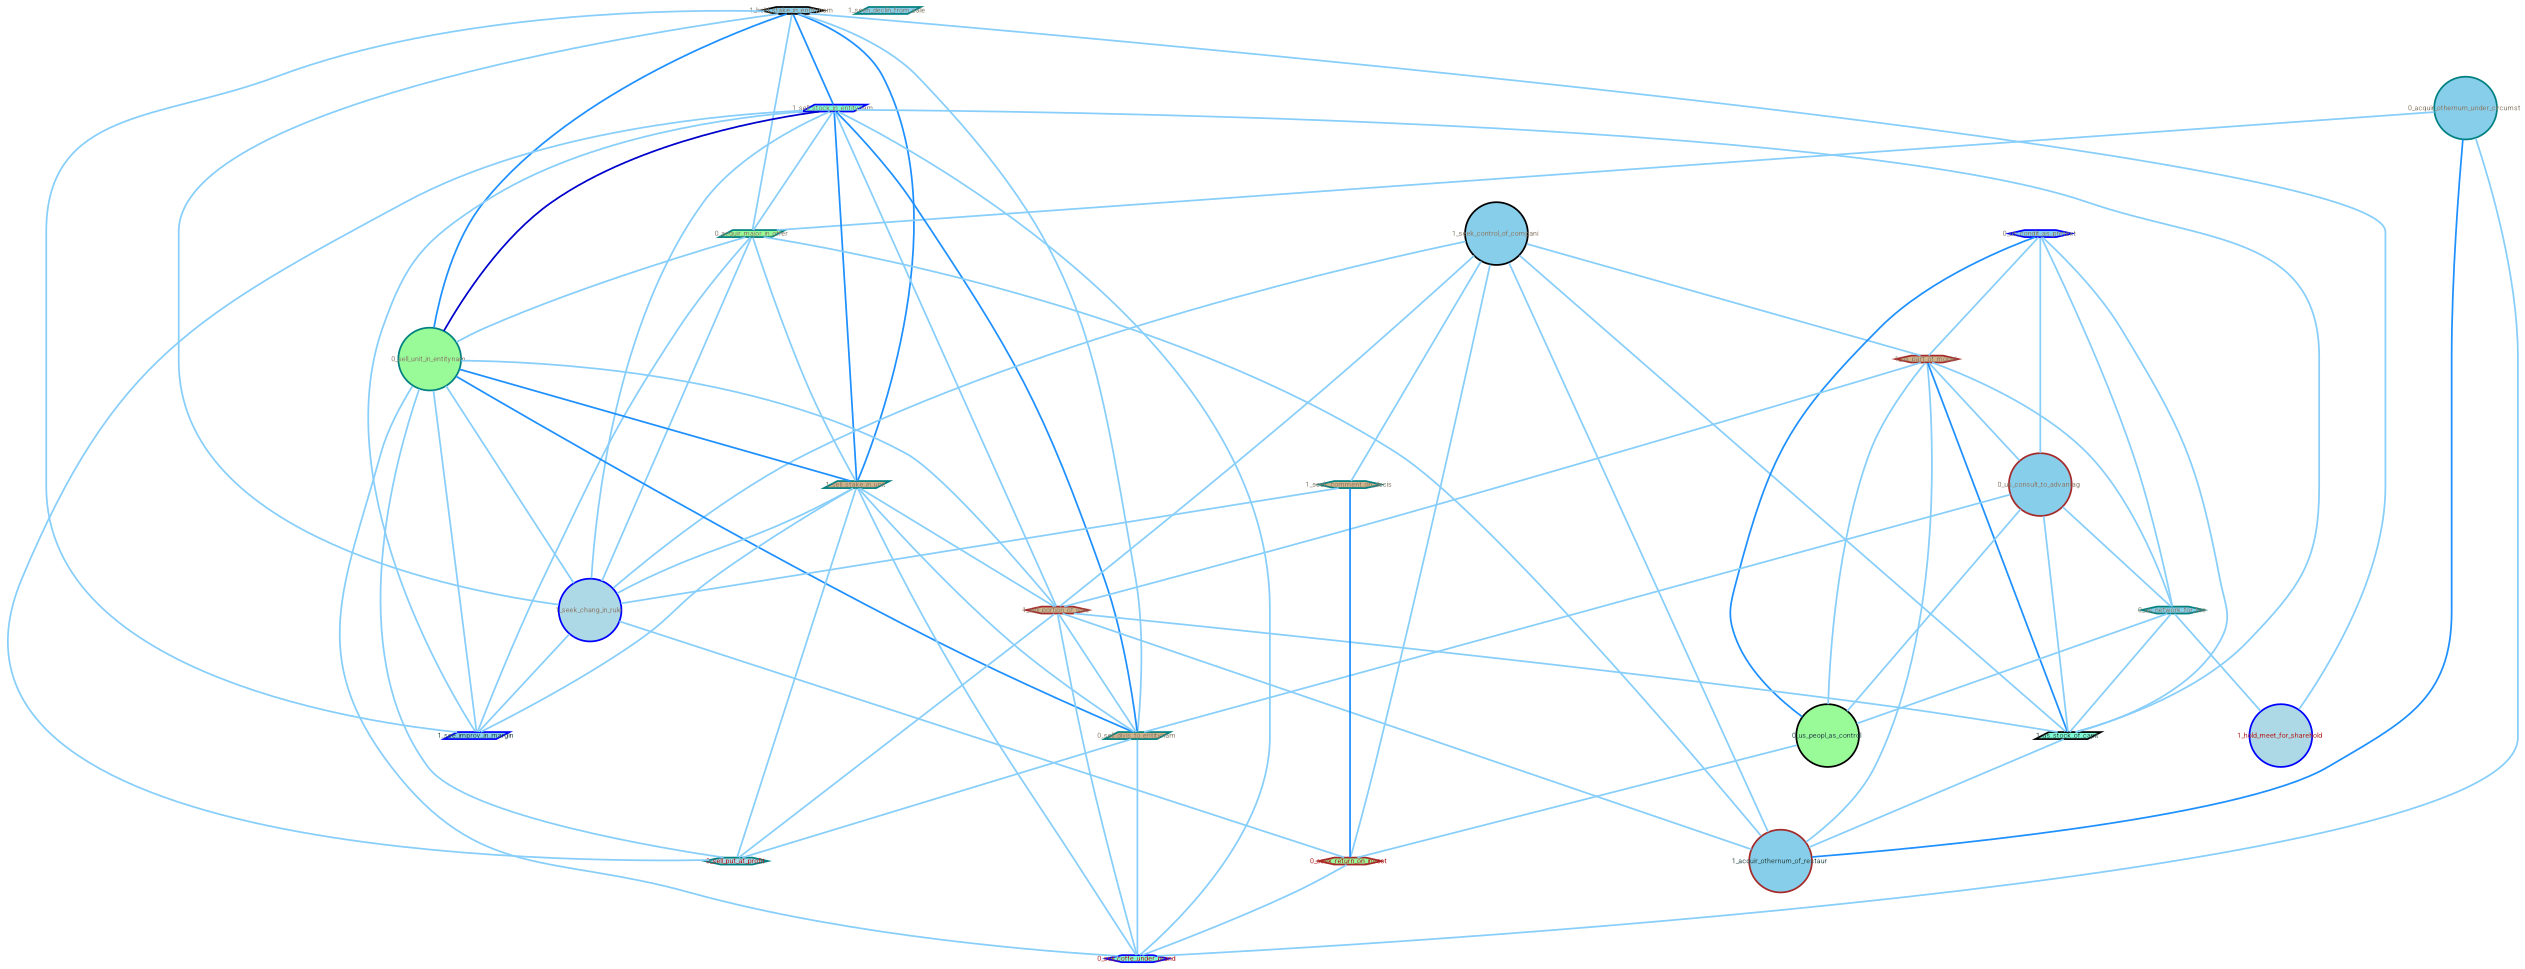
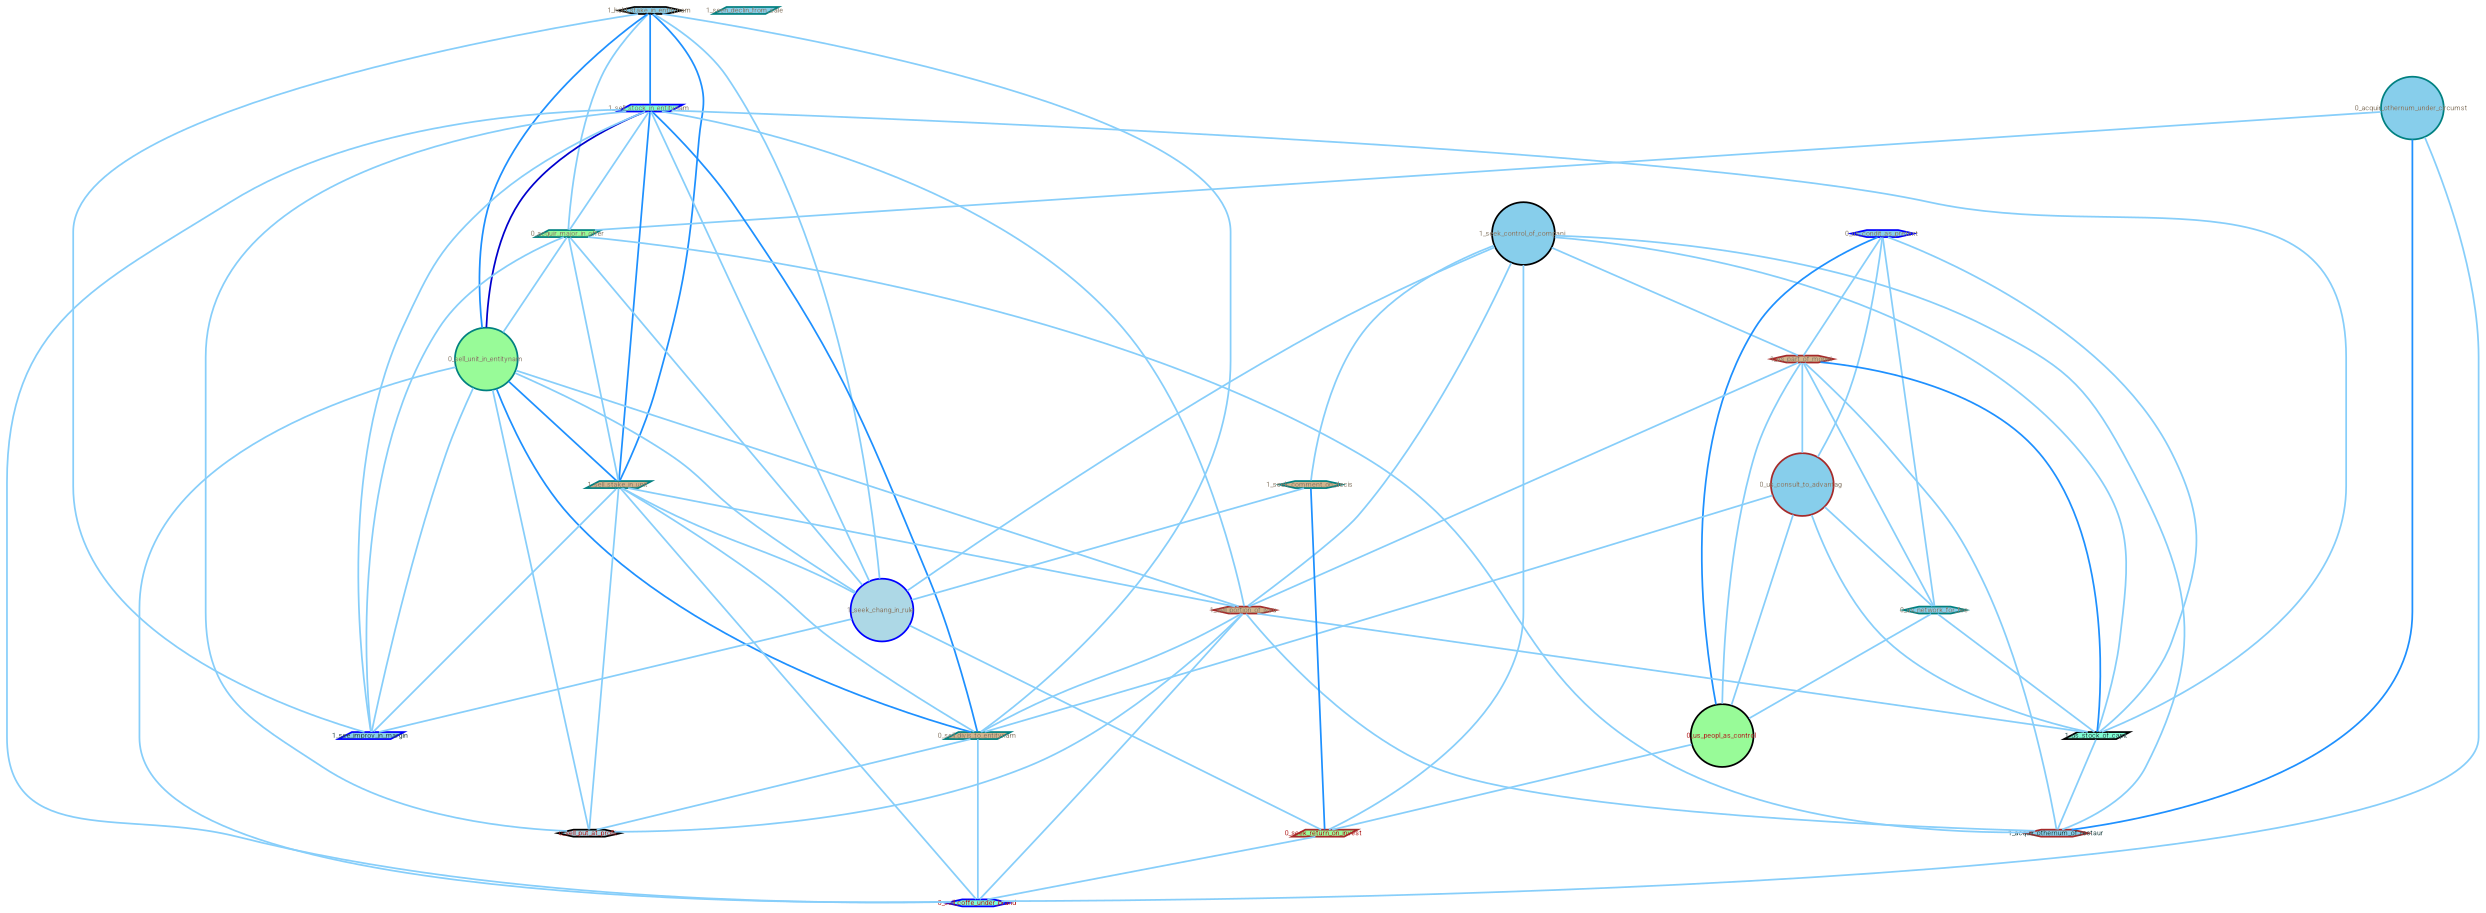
node "0_us_peopl_as_control": fontcolor #2f4f4f -> #b22222
node "1_hold_meet_for_sharehold": removed
node "0_sell_put_at_profit": color teal -> black
node "0_seek_return_on_invest": shape hexagon -> parallelogram
node "1_acquir_othernum_of_restaur": shape circle -> hexagon
